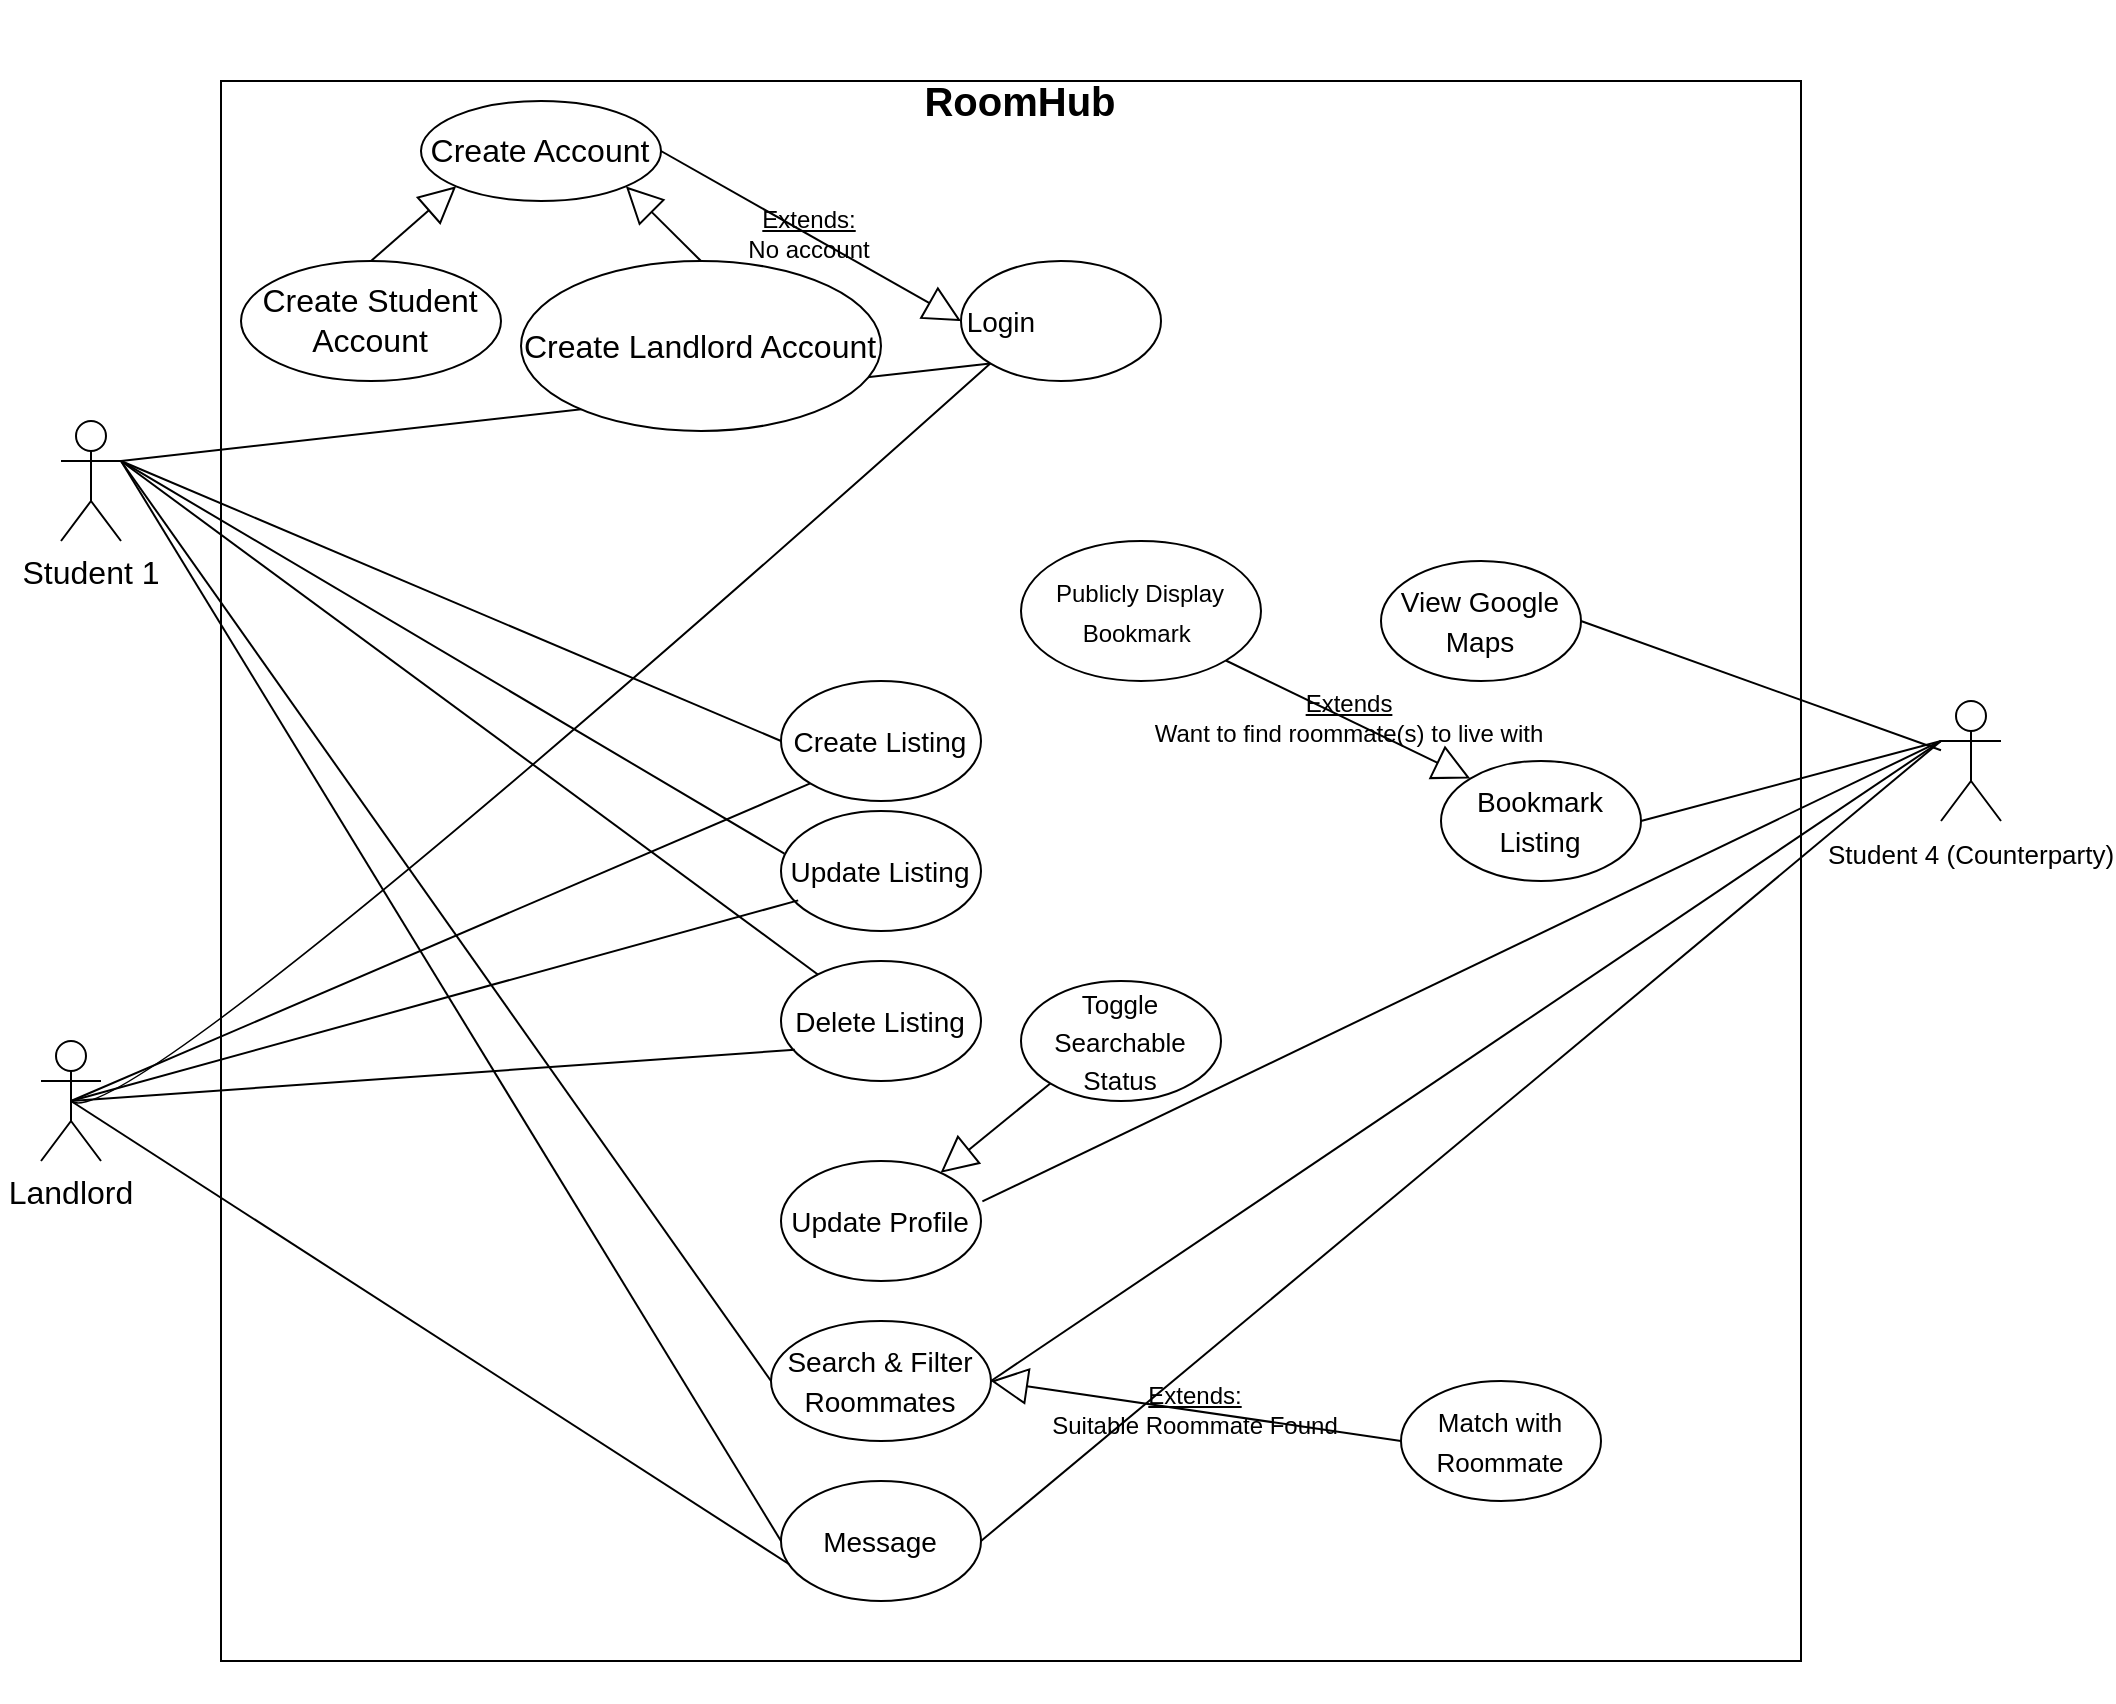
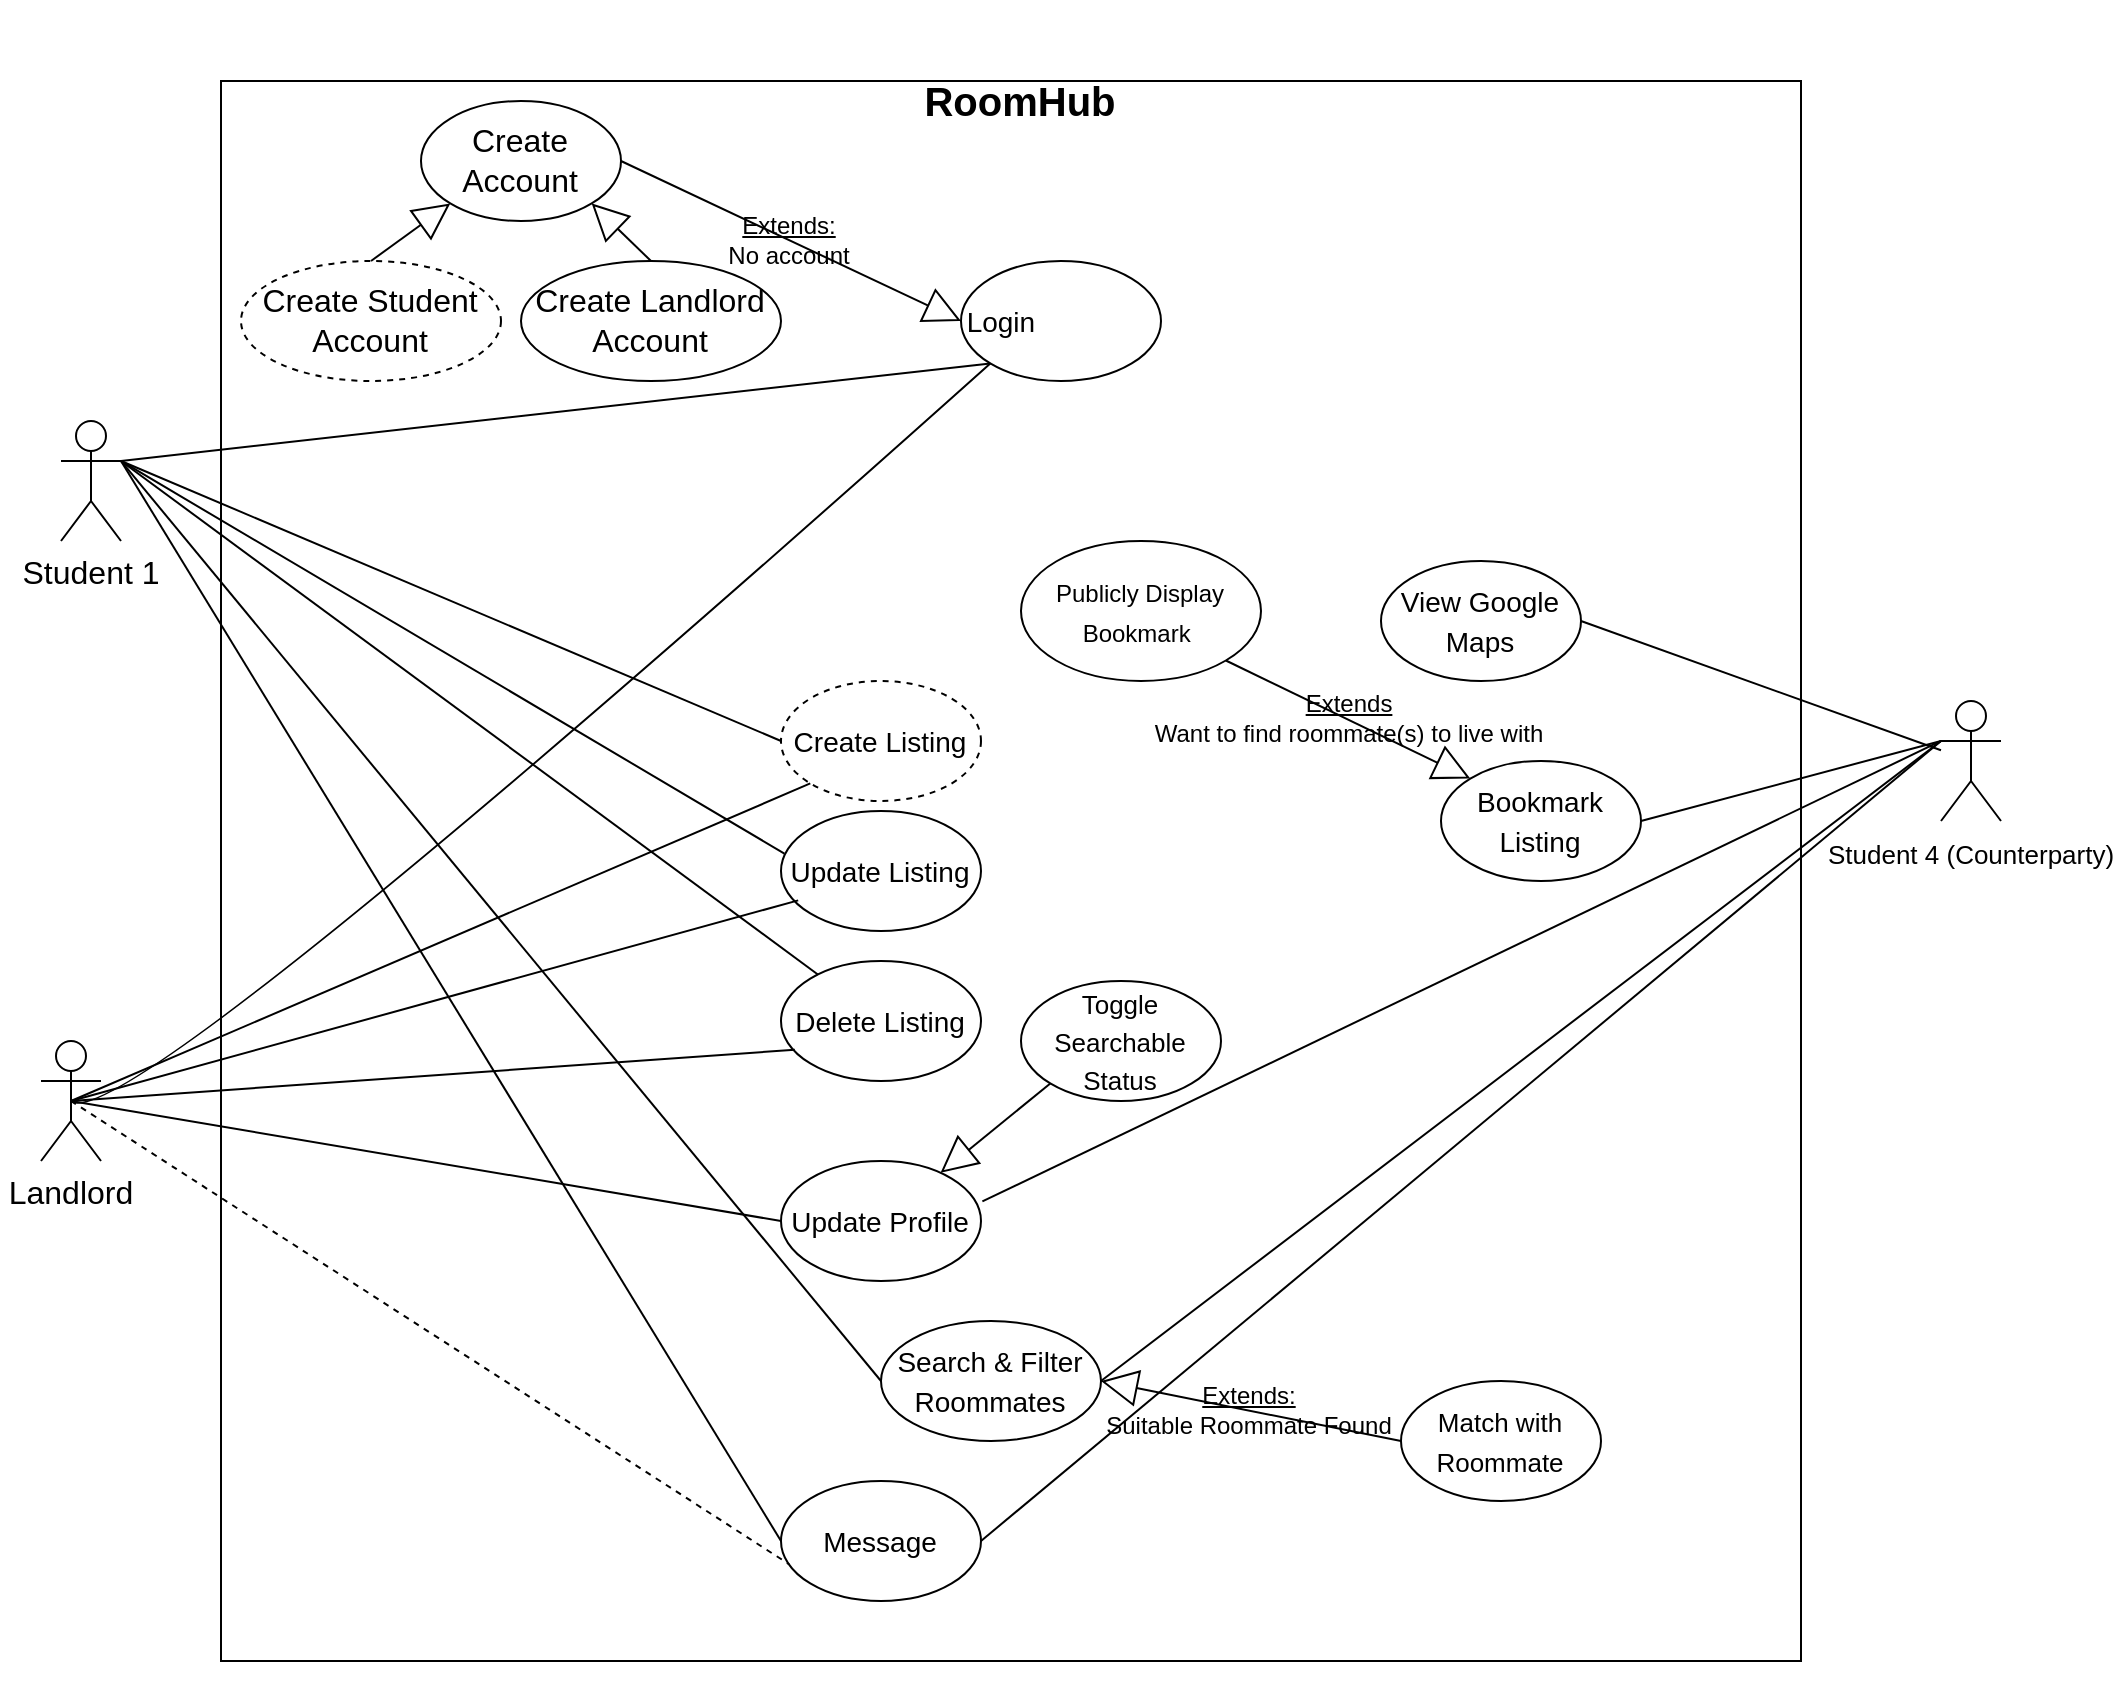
node "Create Account": size 240x100 -> 200x120
node "Create Student Account": style solid -> dashed
node "Create Landlord Account": size 360x170 -> 260x120
node "Create Listing": style solid -> dashed
edge "Landlord" -- "Update Profile": added
edge "Landlord" -- "Message": style solid -> dashed
node "Search & Filter Roommates": moved (881, 1381) -> (991, 1381)
